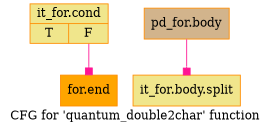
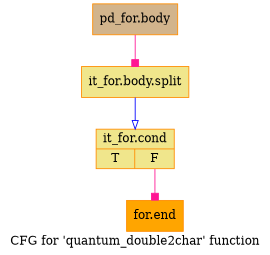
edge "it_for.body.split" -> "it_for.cond": added
